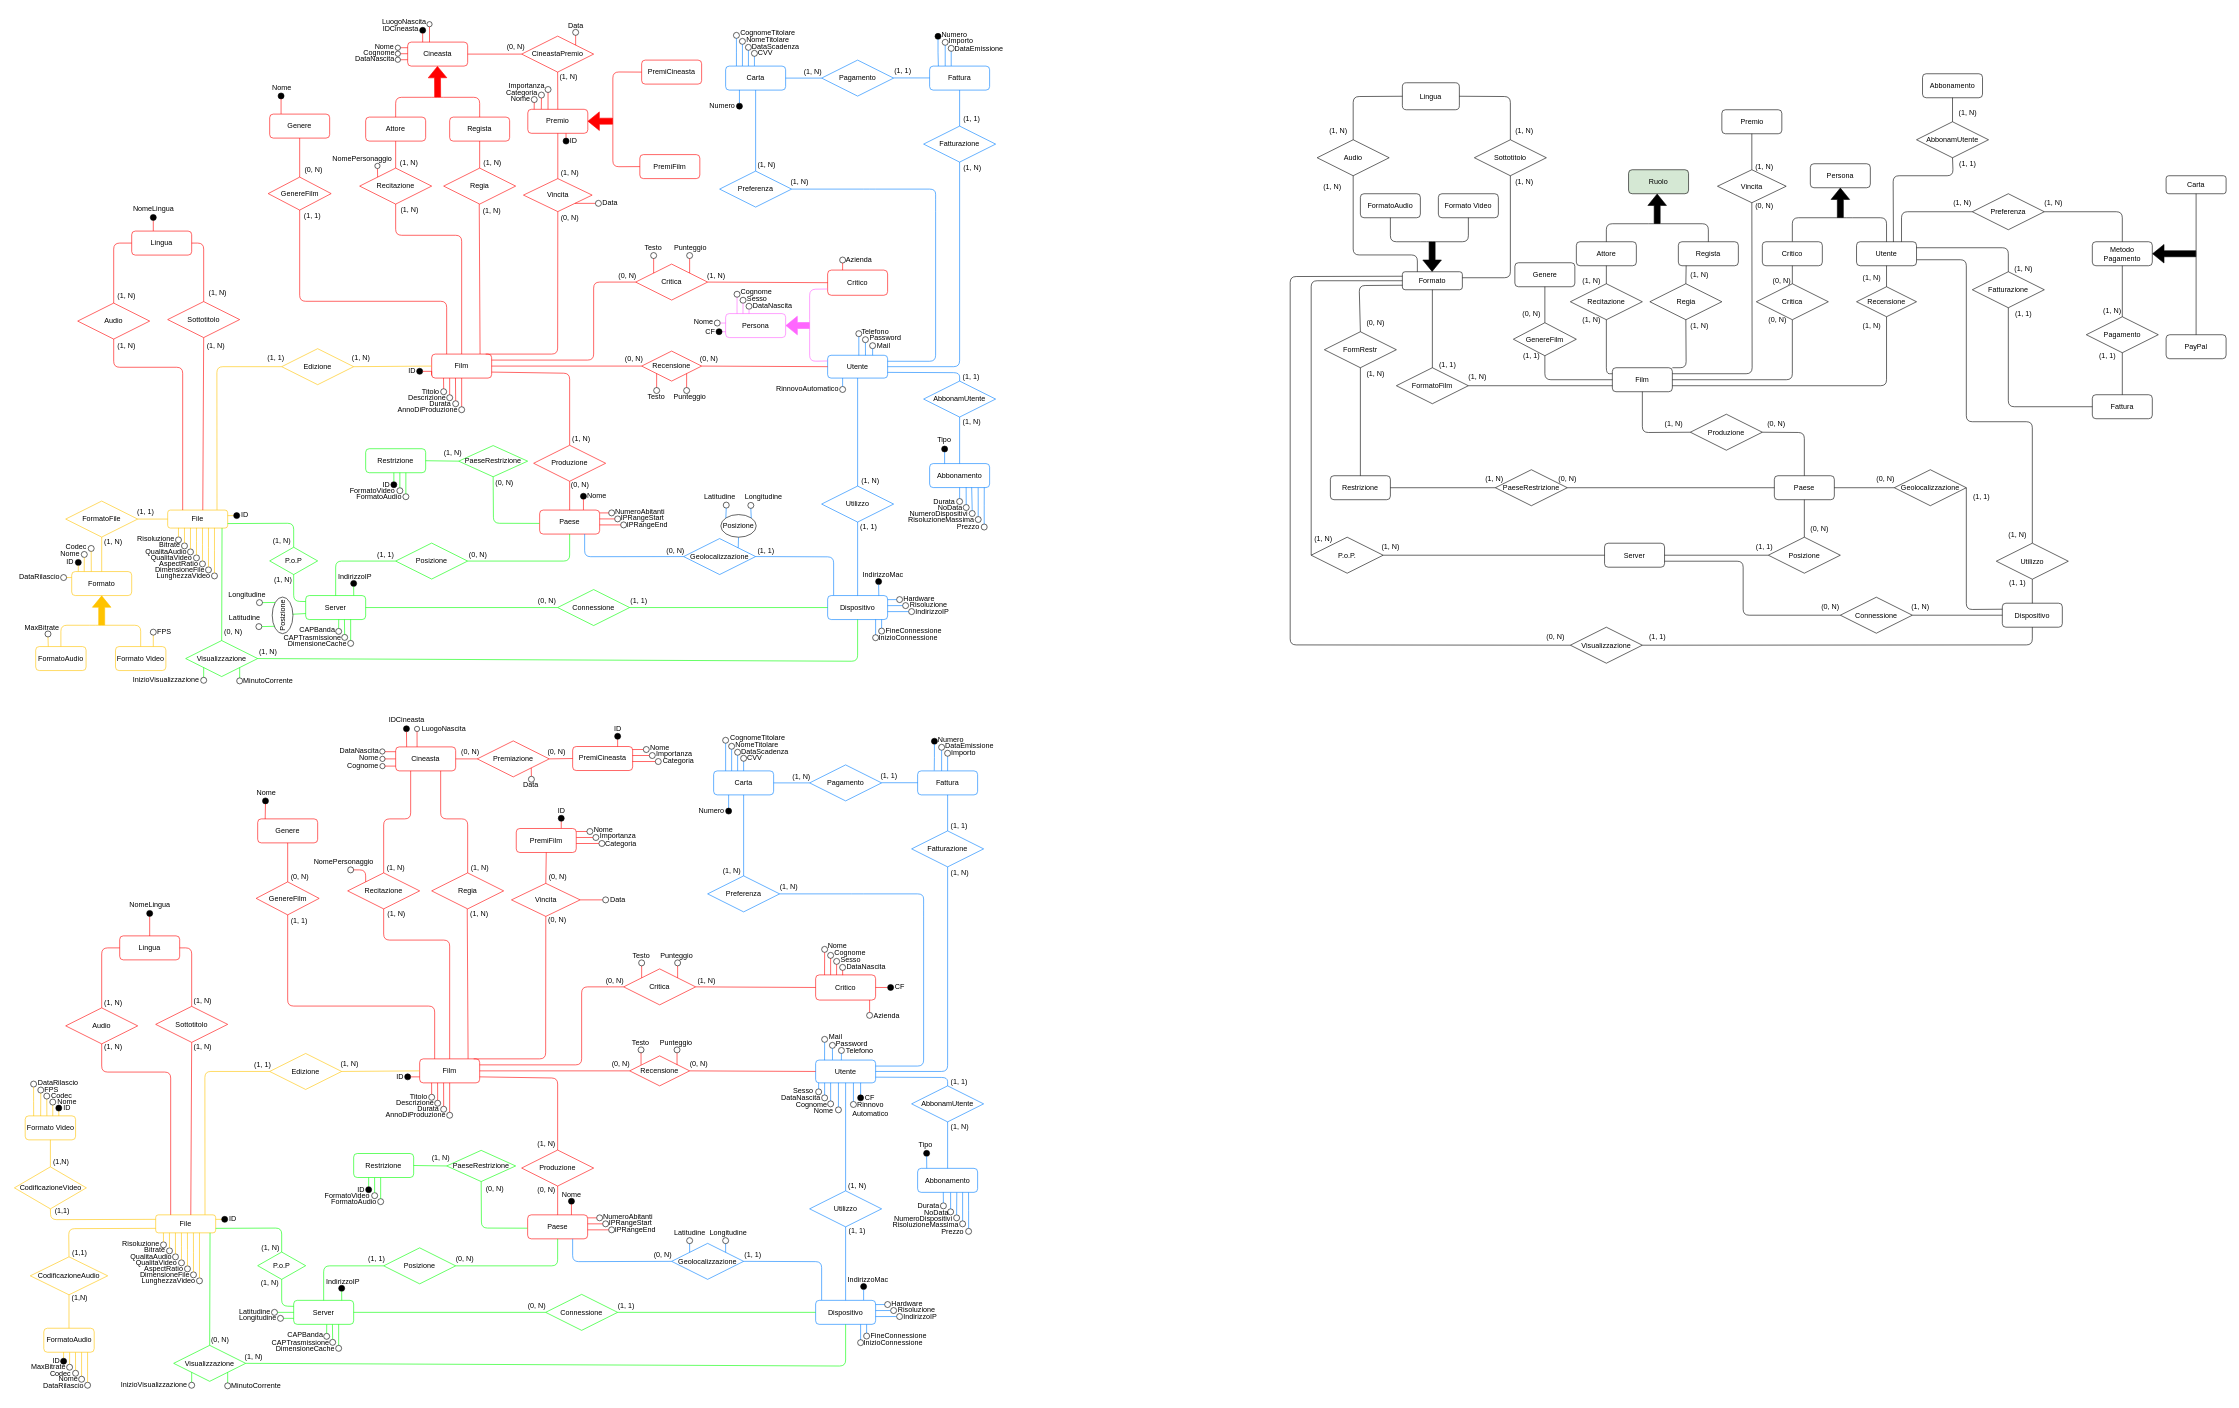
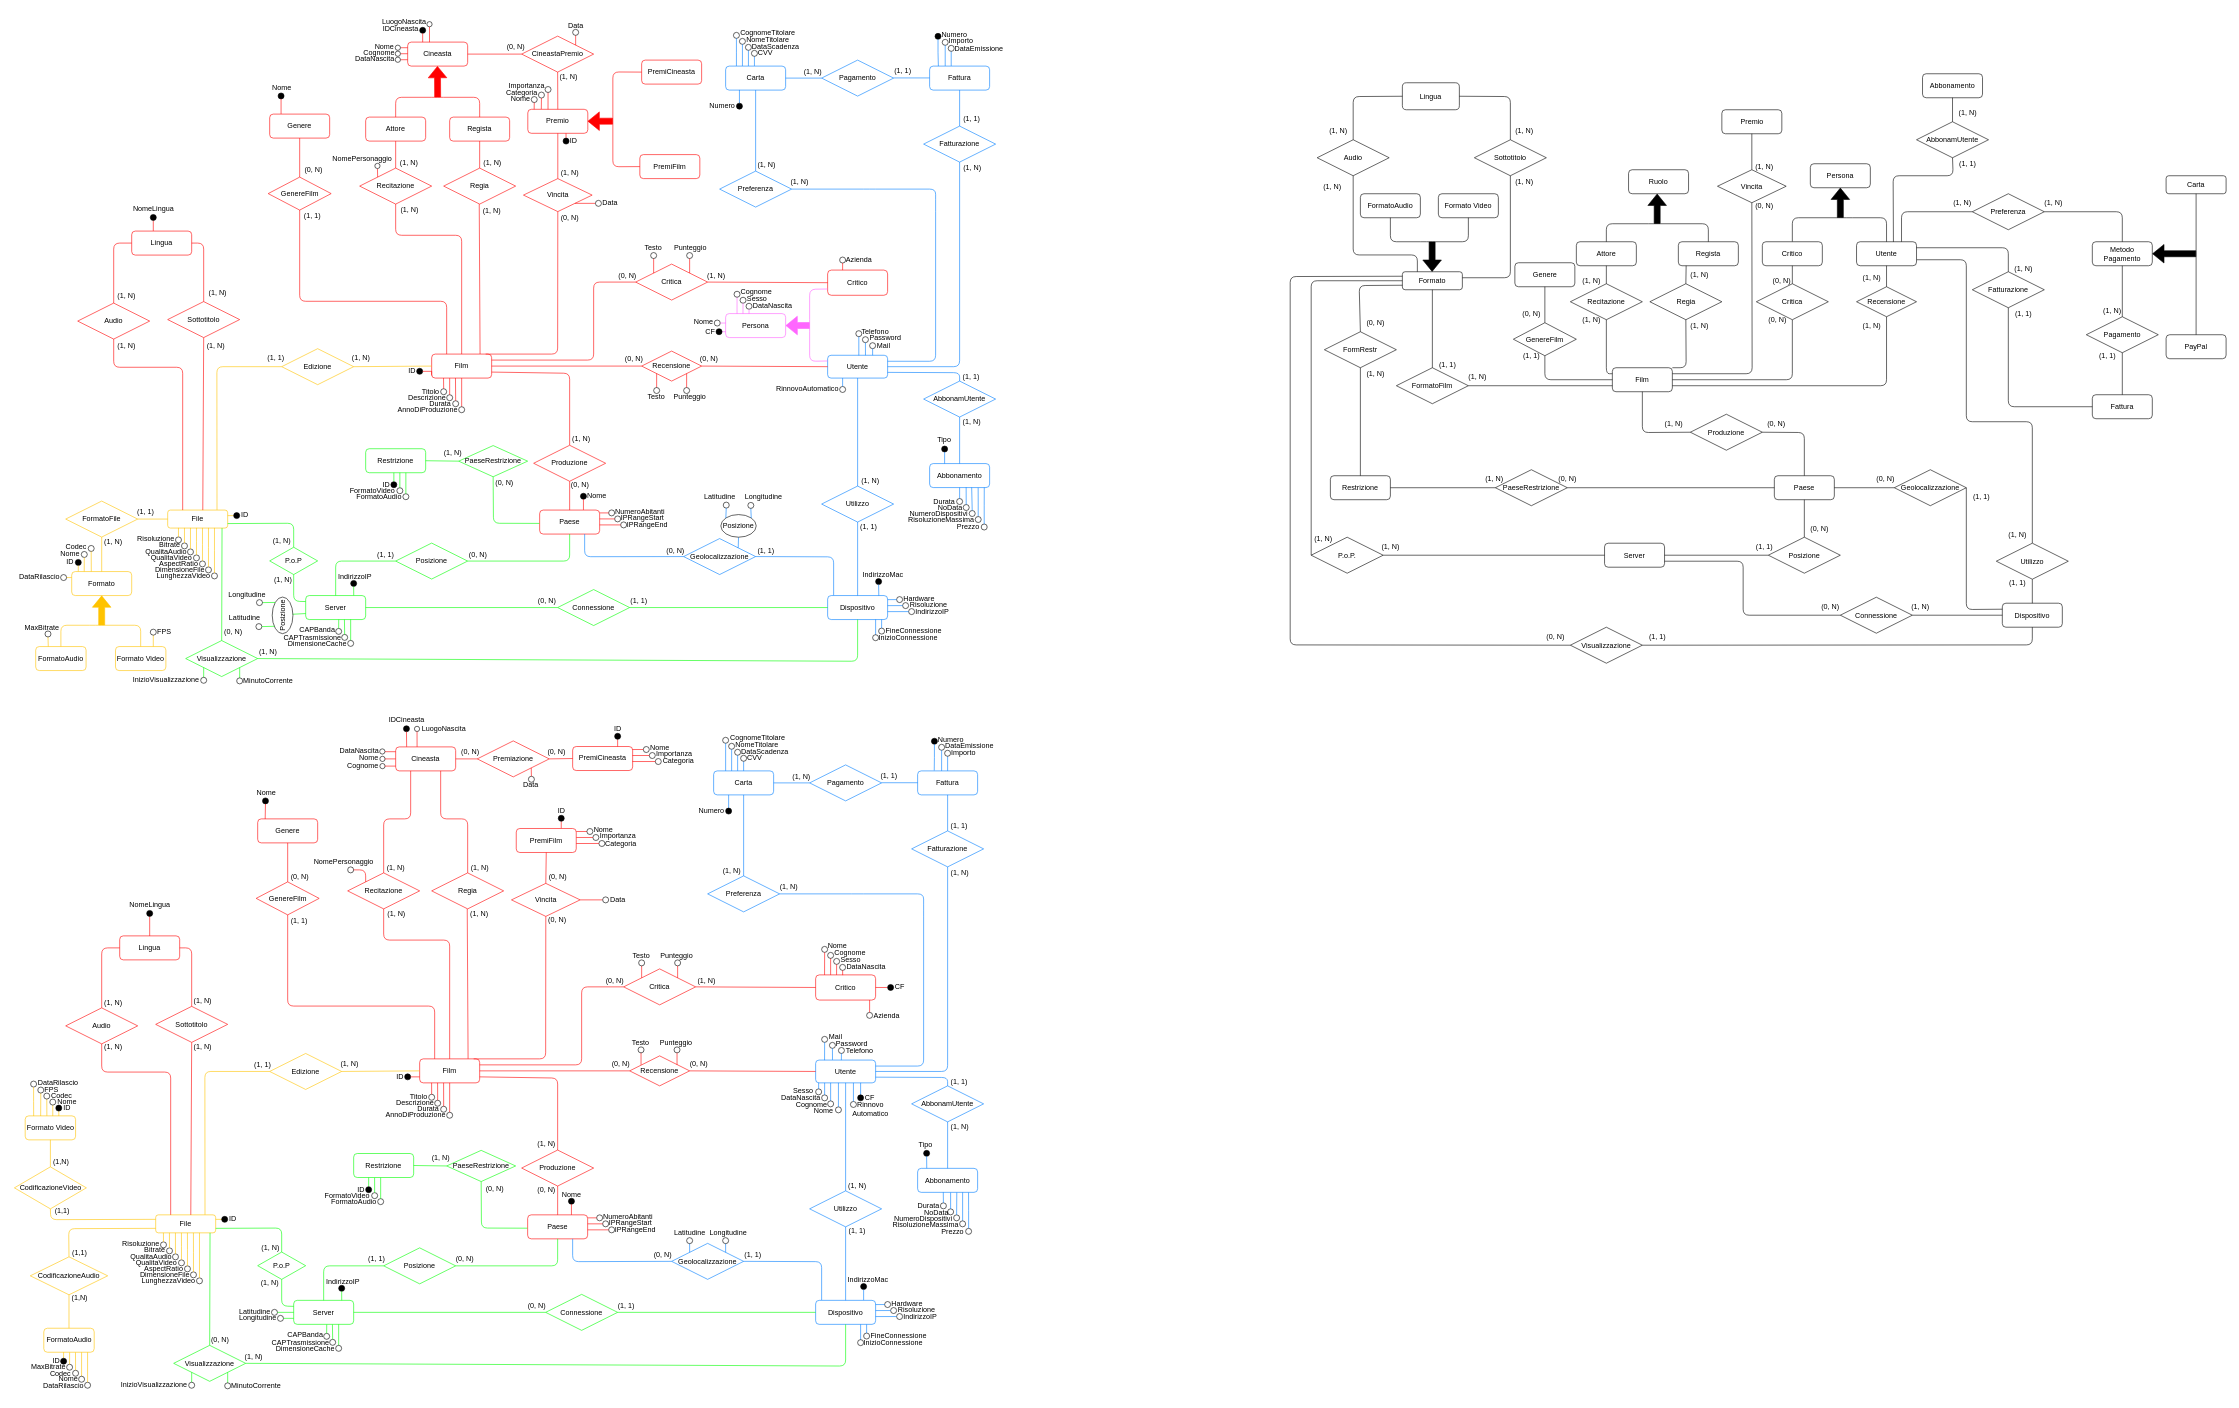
node "Ruolo": fillcolor #d5e8d4 -> #ffffff
